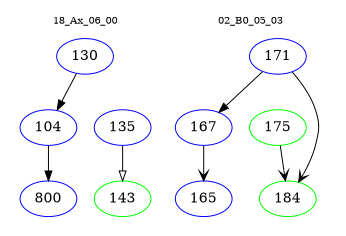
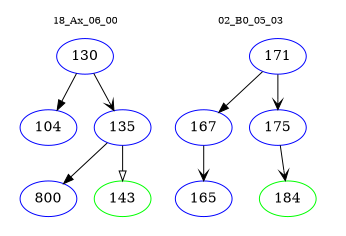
edge "130" -> "135": added
edge "171" -> "184": now "171" -> "175"
node "175": color green -> blue
edge "104" -> "800": now "135" -> "800"
